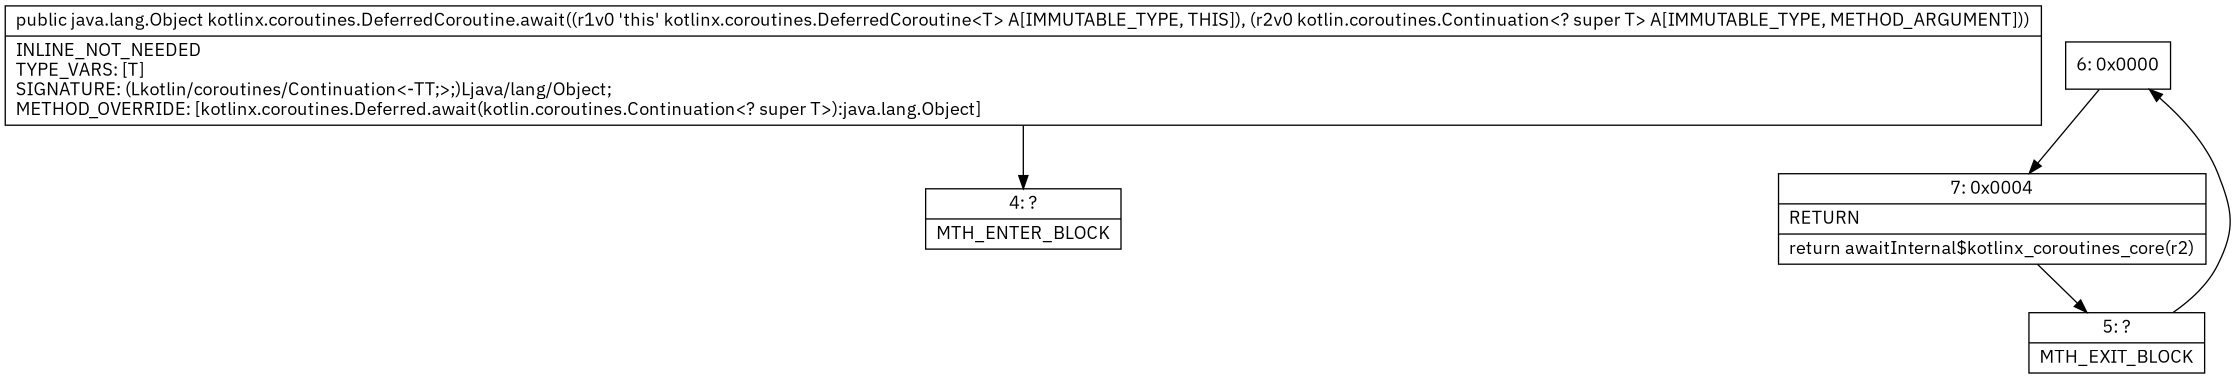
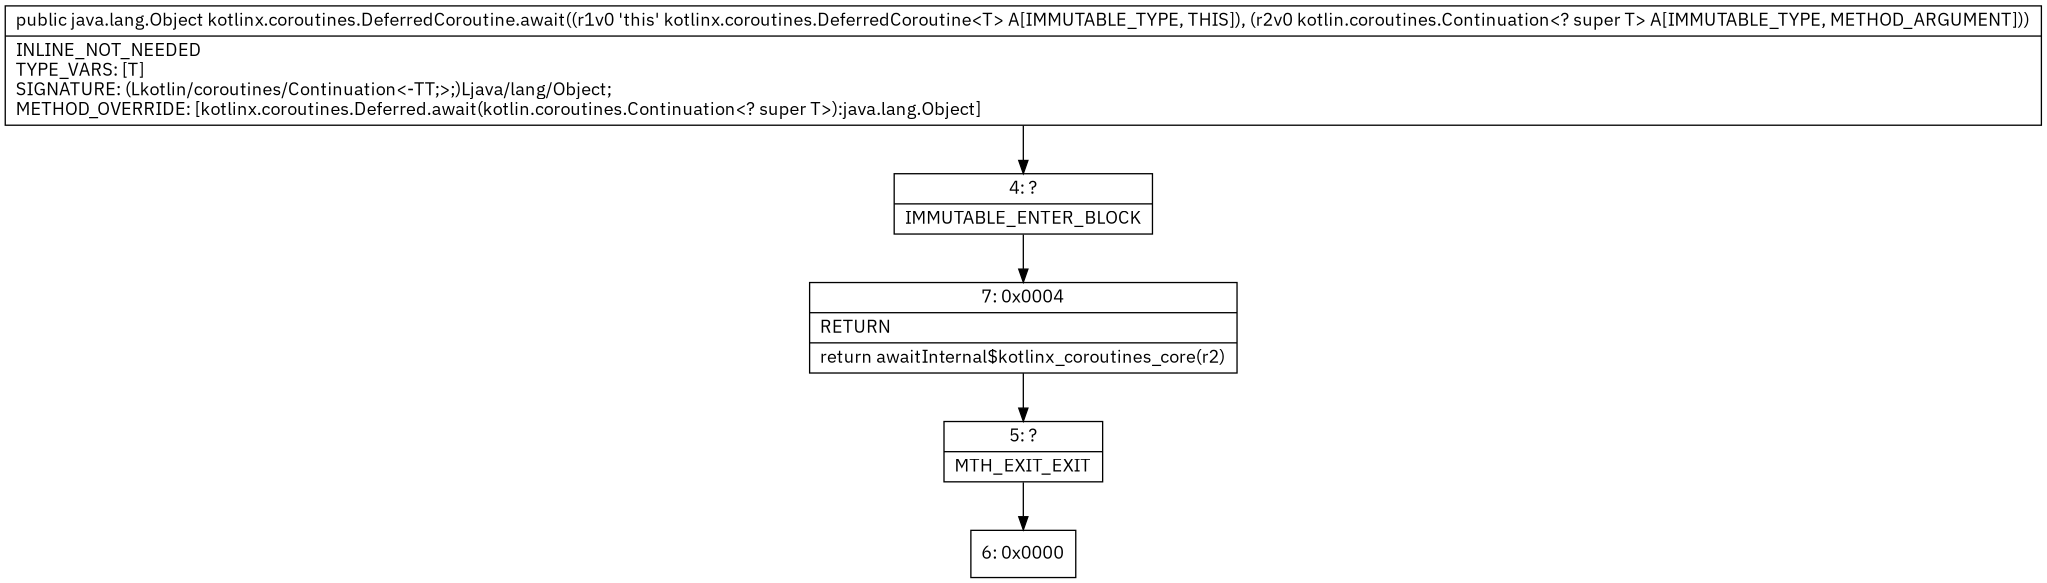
edge "6: 0x0000" -> "7: 0x0004": now "4: ?" -> "7: 0x0004"
node "4: ?": text "MTH_ENTER_BLOCK" -> "IMMUTABLE_ENTER_BLOCK"
node "5: ?": text "MTH_EXIT_BLOCK" -> "MTH_EXIT_EXIT"
